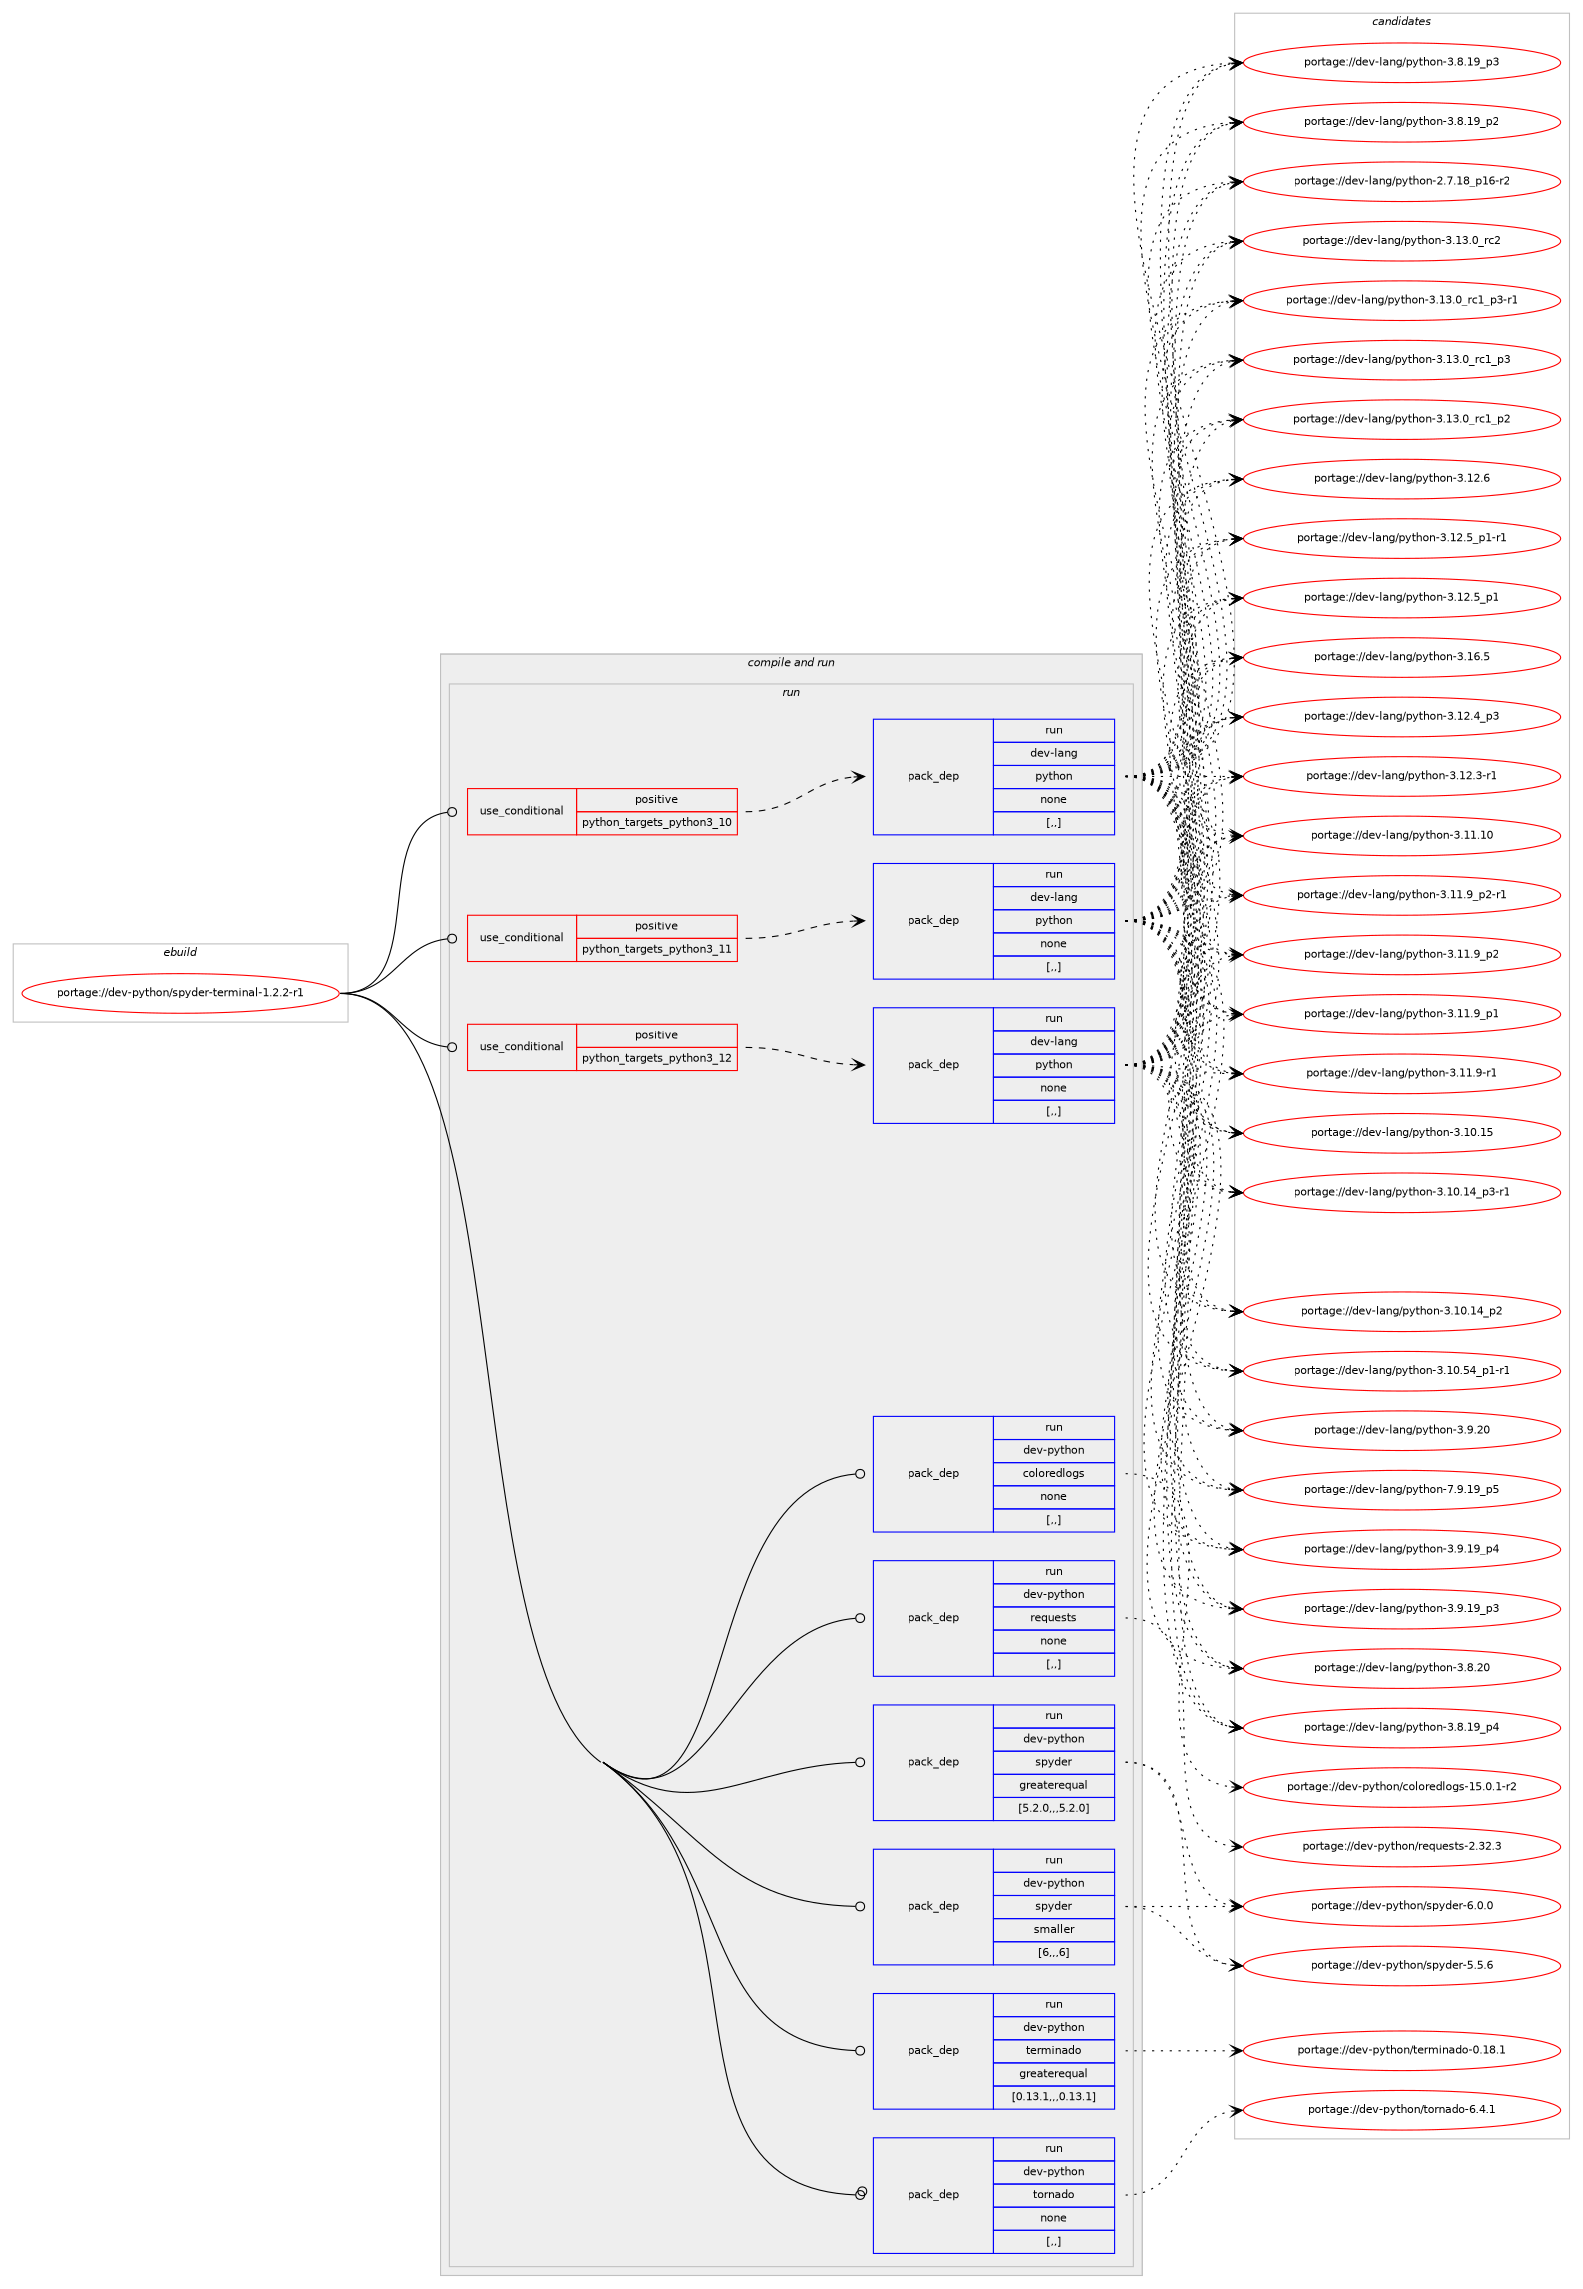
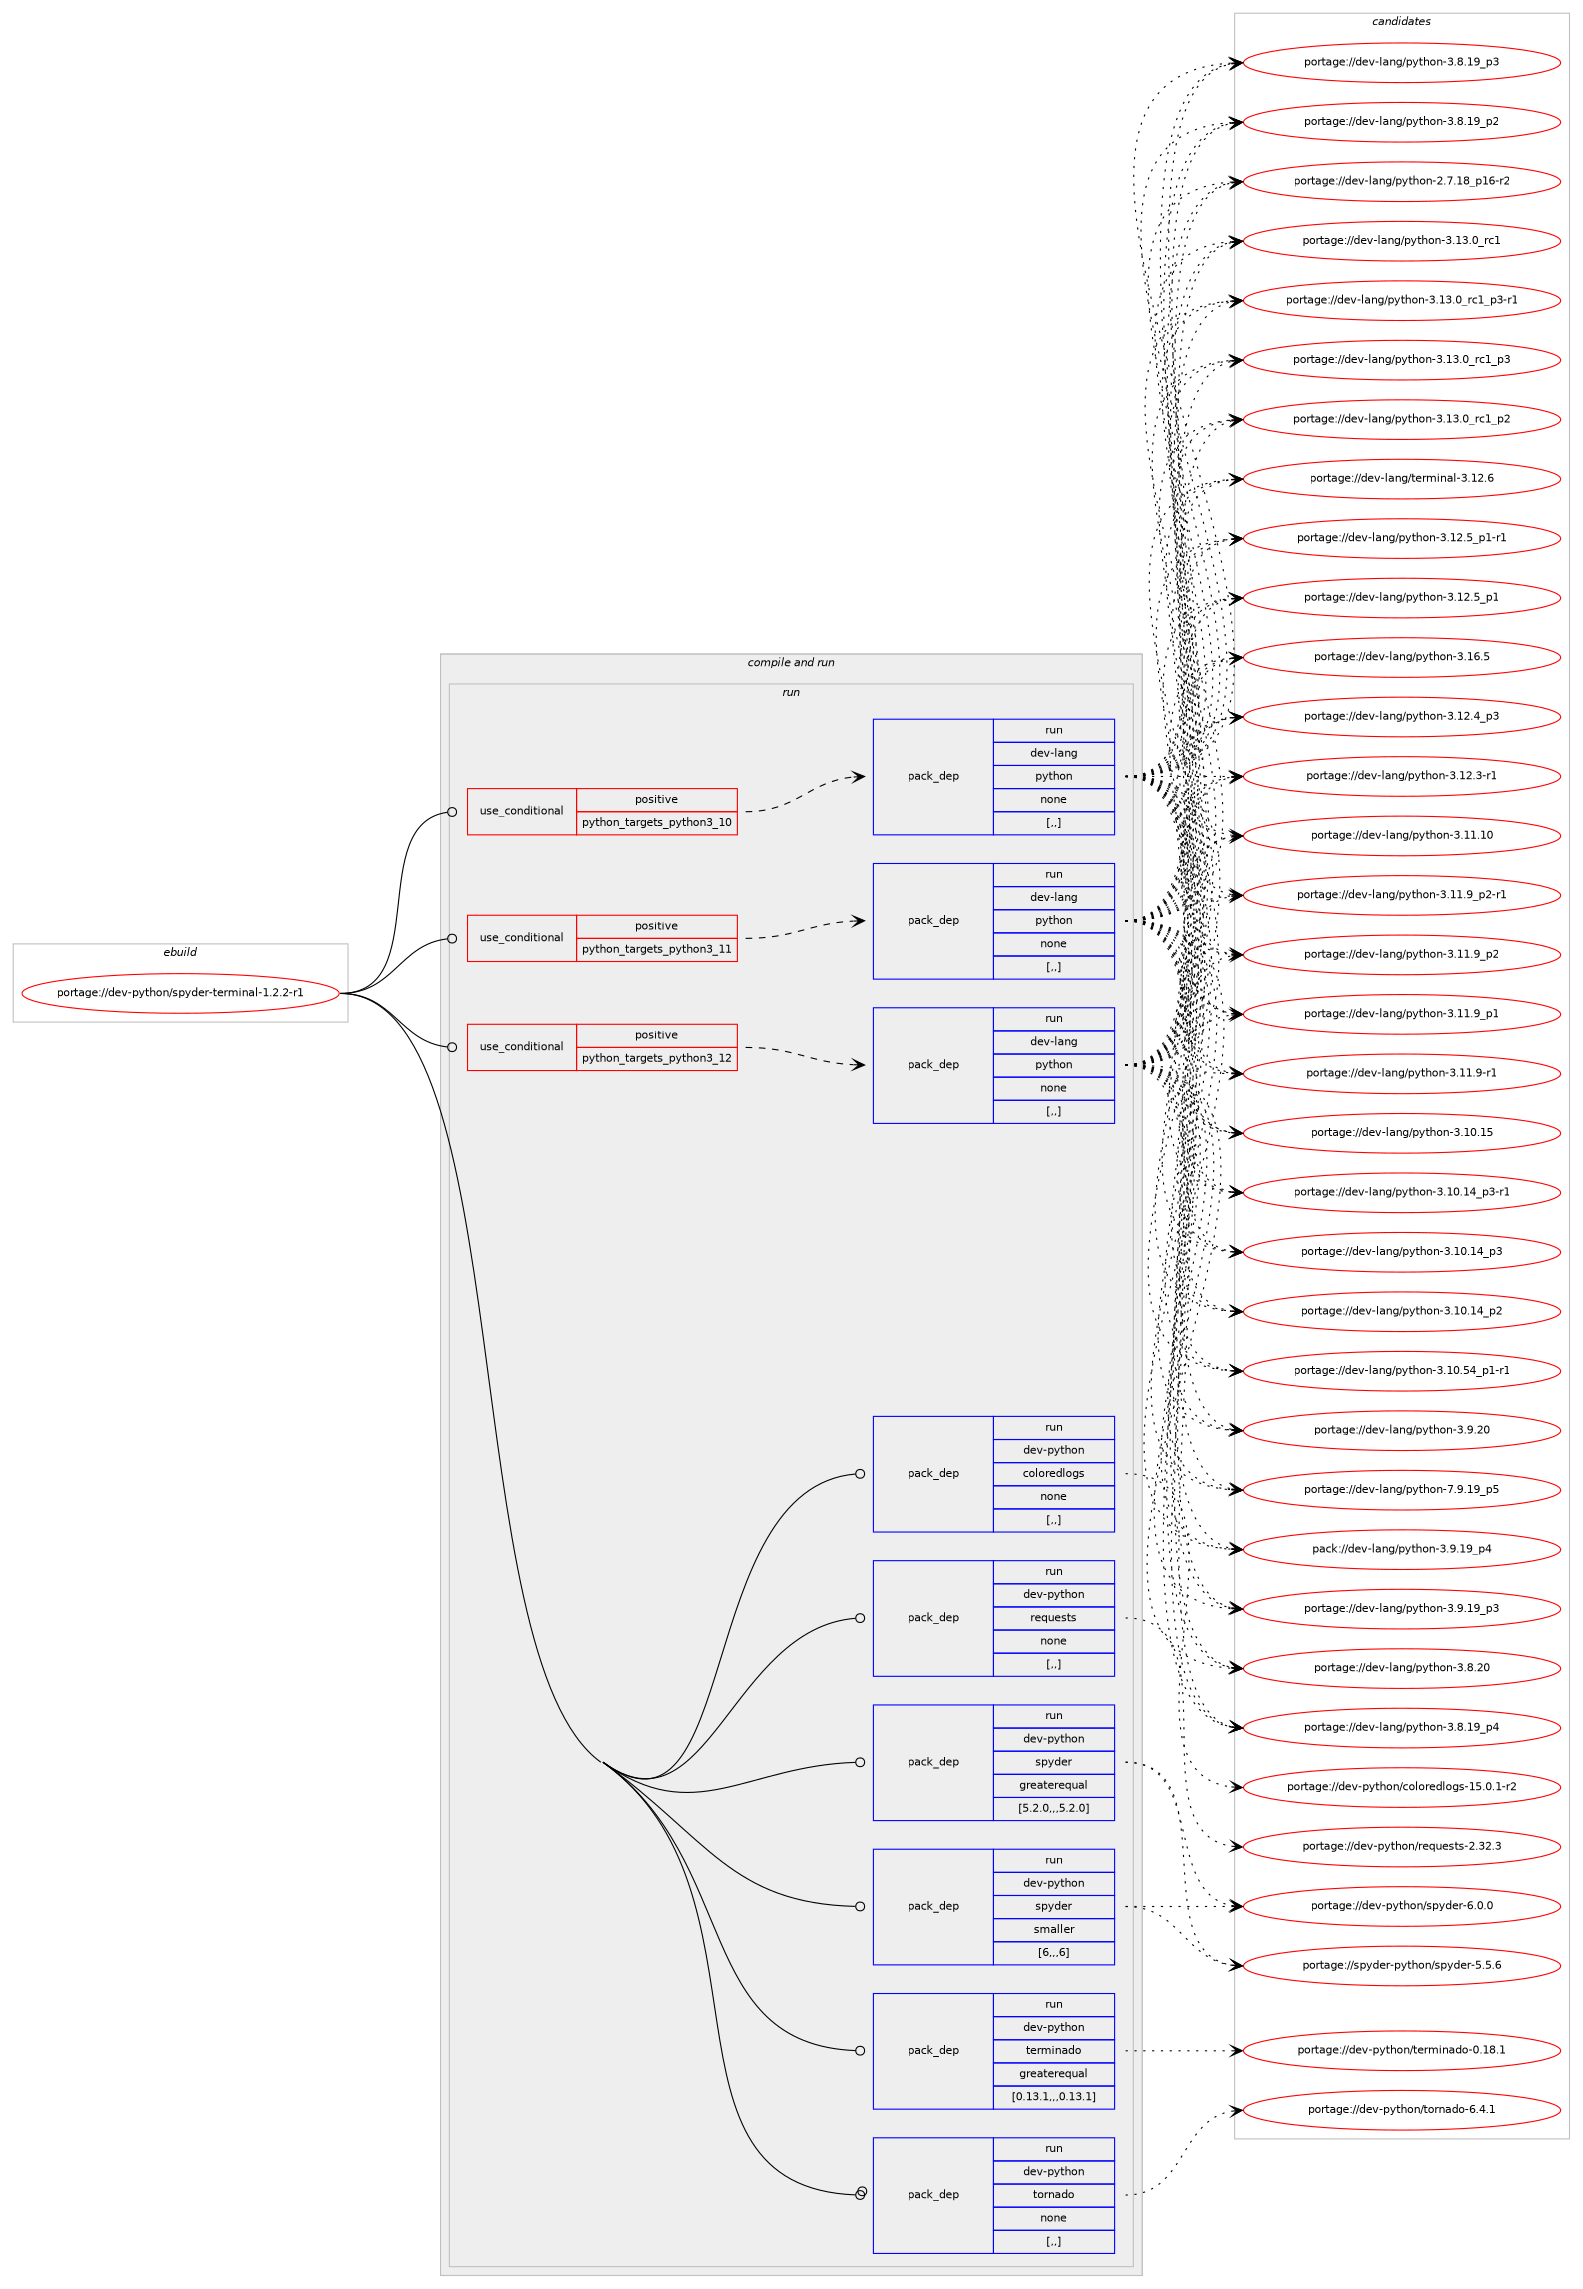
node "portage://dev-lang/python-3.13.0_rc2": label "portage://dev-lang/python-3.13.0_rc2" -> "portage://dev-lang/python-3.13.0_rc1"
node "portage://dev-lang/python-3.12.6": label "portage://dev-lang/python-3.12.6" -> "portage://dev-lang/terminal-3.12.6"
node "portage://dev-lang/python-3.10.14_p3": added
node "portage://dev-lang/python-3.9.19_p4": label "portage://dev-lang/python-3.9.19_p4" -> "pack://dev-lang/python-3.9.19_p4"
node "portage://dev-python/spyder-5.5.6": label "portage://dev-python/spyder-5.5.6" -> "portage://spyder-python/spyder-5.5.6"
